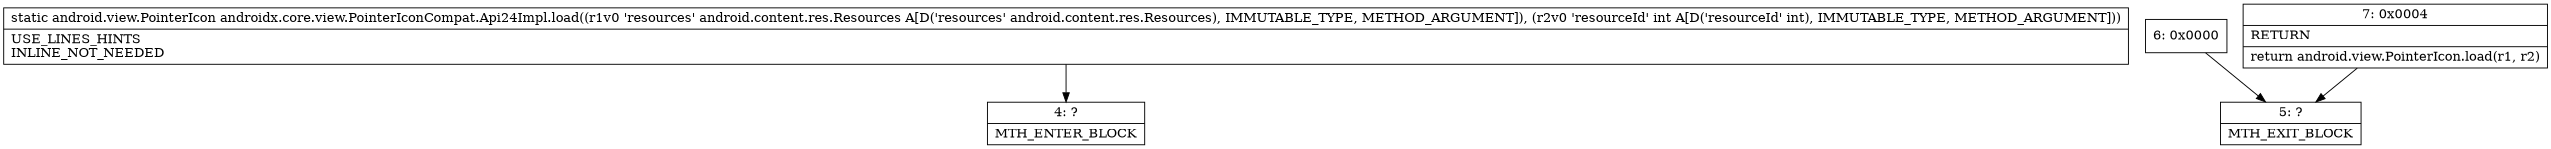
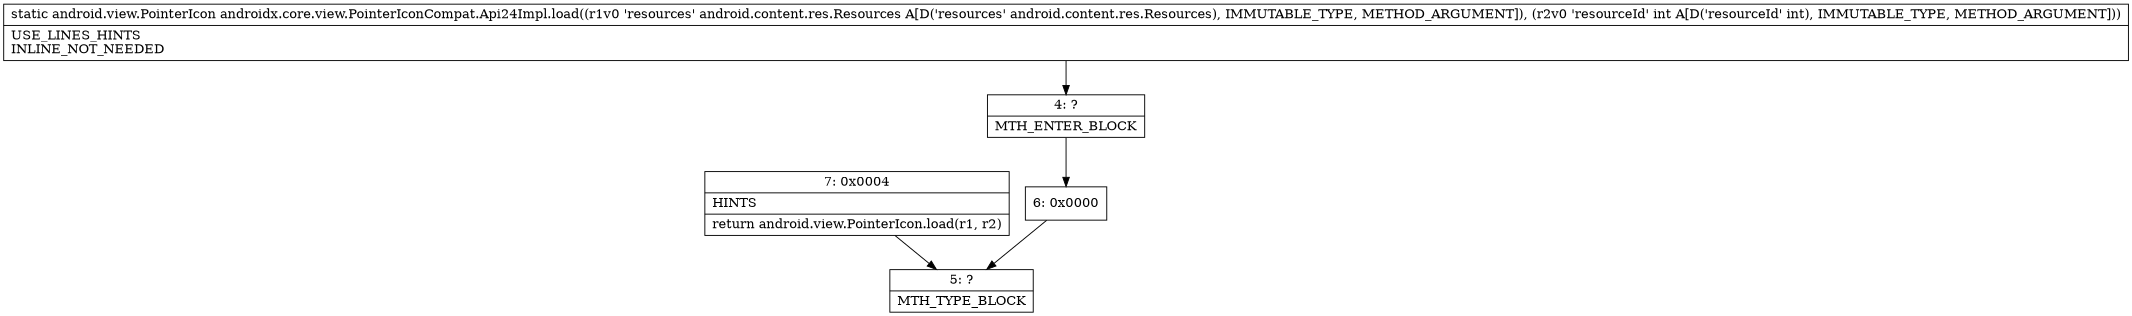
node "7: 0x0004": text "RETURN" -> "HINTS"
node "5: ?": text "MTH_EXIT_BLOCK" -> "MTH_TYPE_BLOCK"
edge "4: ?" -> "6: 0x0000": added
